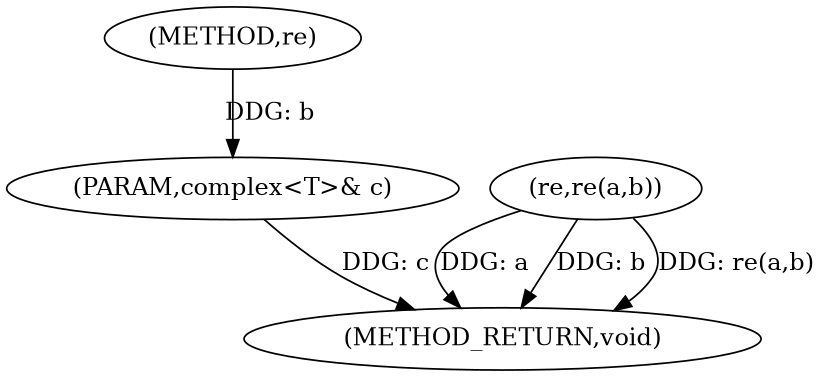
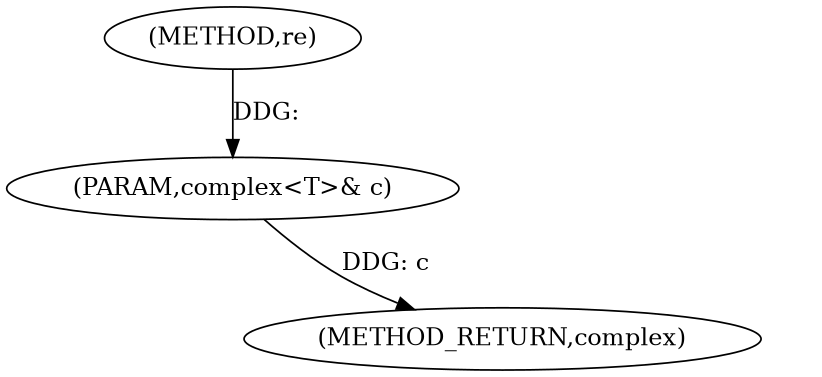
edge "(METHOD,re)" -> "(PARAM,complex<T>& c)": label "DDG: b" -> "DDG: "
node "(re,re(a,b))": removed
node "(METHOD_RETURN,void)": label "(METHOD_RETURN,void)" -> "(METHOD_RETURN,complex)"
